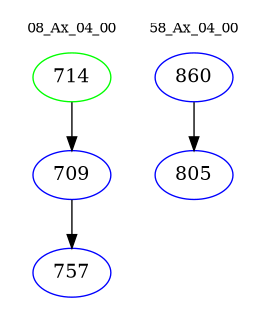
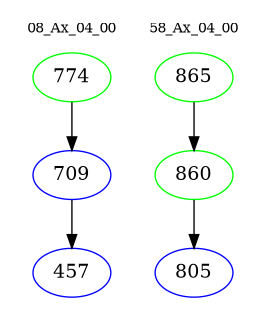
node "714": label "714" -> "774"
node "860": color blue -> green
node "865": added
node "757": label "757" -> "457"
